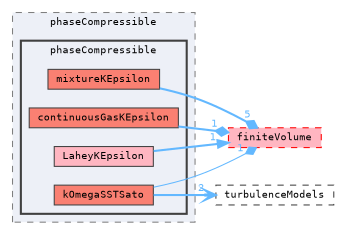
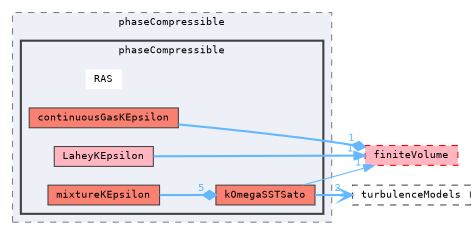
node "RAS": added
edge "mixtureKEpsilon" -> "finiteVolume": now "mixtureKEpsilon" -> "kOmegaSSTSato"
edge "kOmegaSSTSato" -> "finiteVolume": arrowhead diamond -> normal
